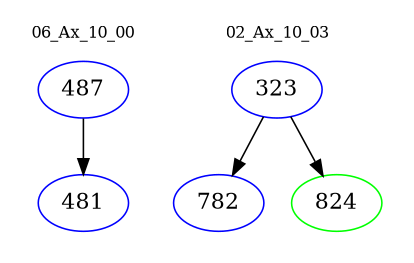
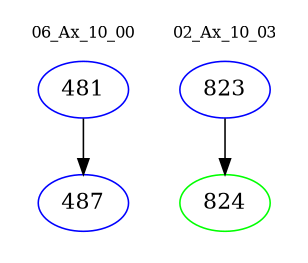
node "323": label "323" -> "823"
edge "487" -> "481": reversed
node "782": removed
